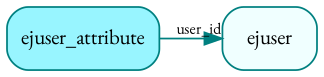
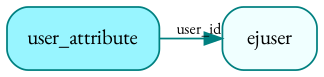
node "ejuser_attribute": label "ejuser_attribute" -> "user_attribute"
